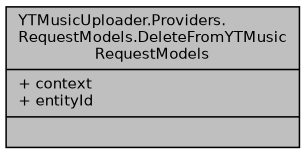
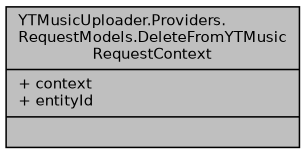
node "YTMusicUploader.Providers.": text "RequestModels" -> "RequestContext"
